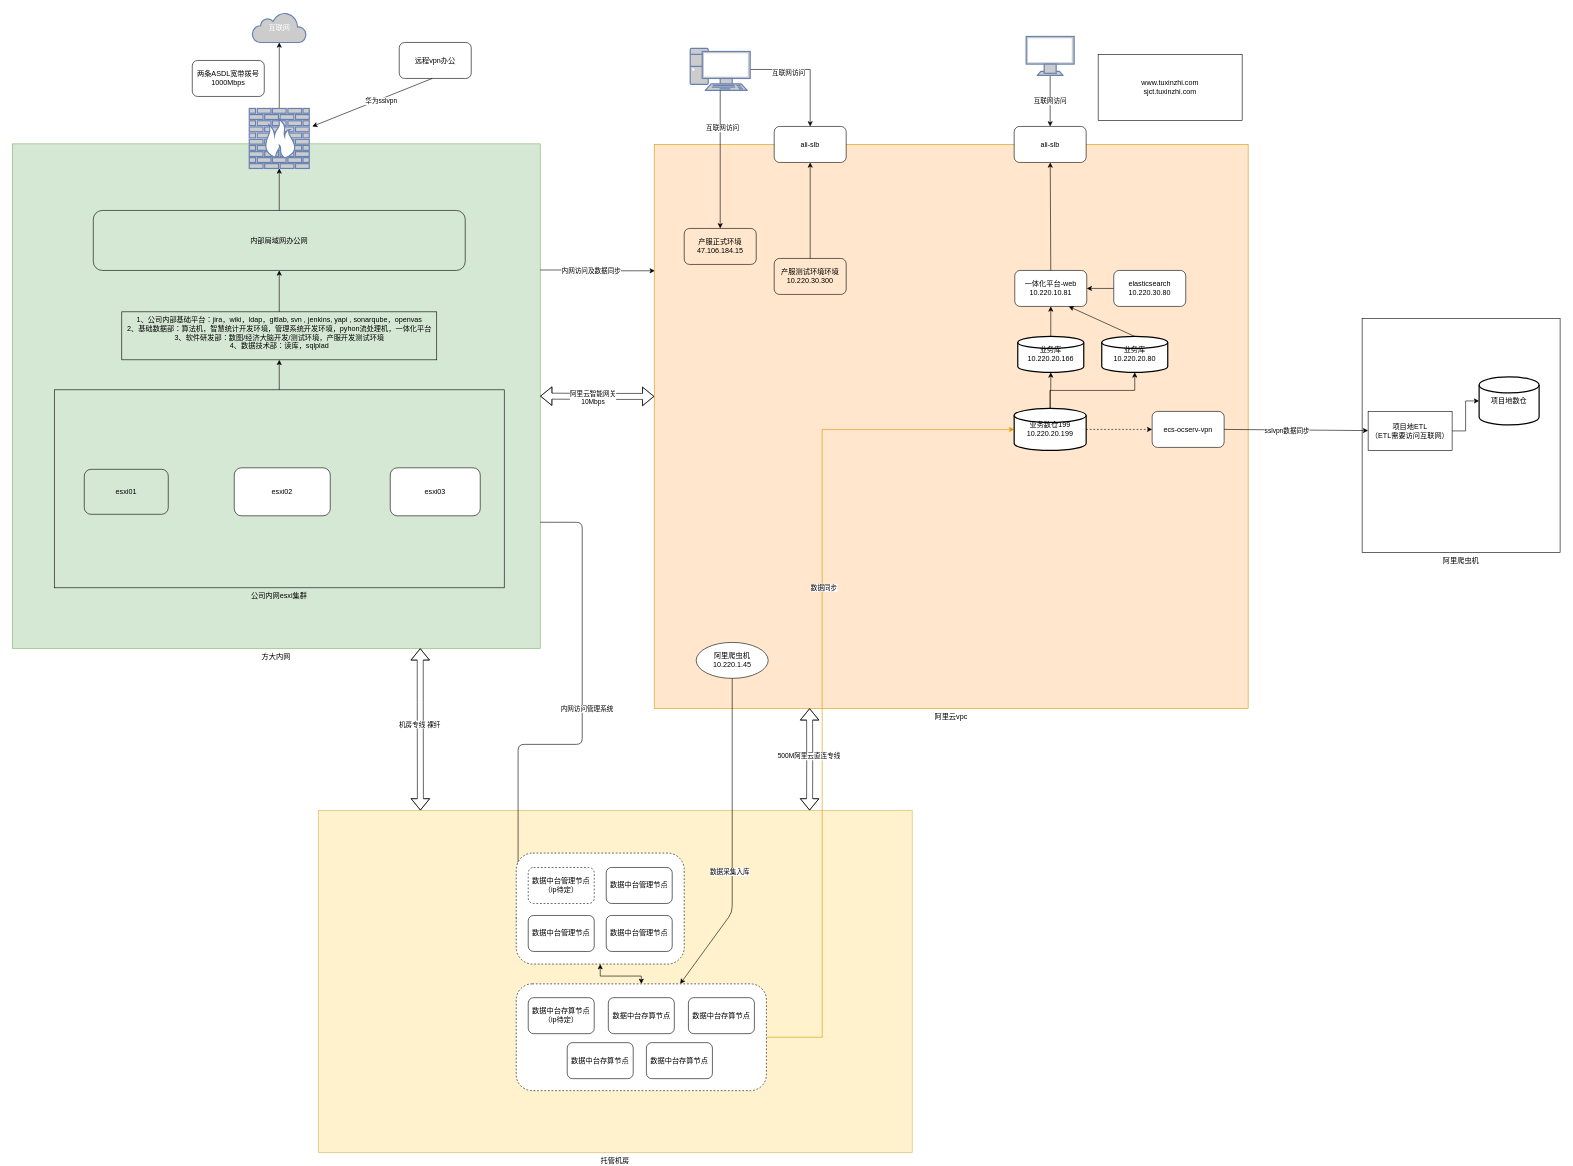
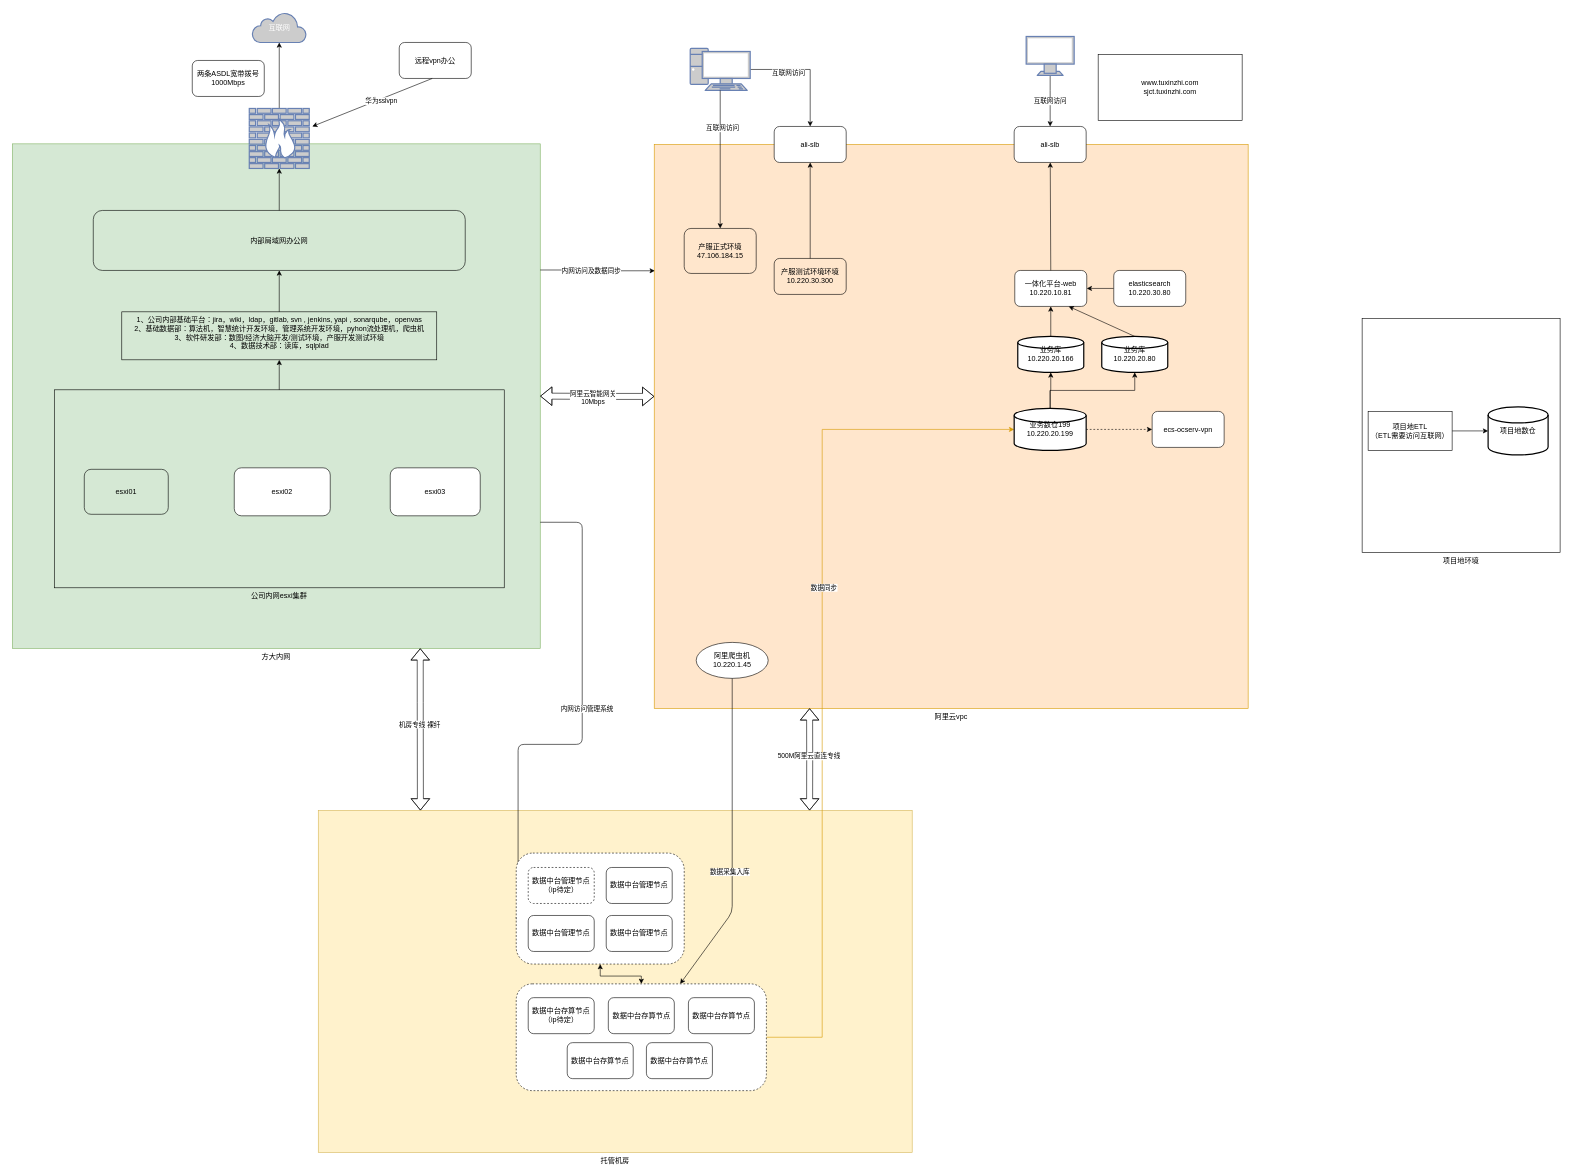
node "产服正式环境 47.106.184.15": size 72x36 -> 72x45
node "1、公司内部基础平台：jira，wiki，ldap，gitlab, svn , jenkins, yapi , sonarqube，openvas 2、基础数据部：算法机，智慧统计开发环境，管理系统开发环境，pyhon流处理机，一体化平台 3、软件研发部：数图/经济大脑开发/测试环境，产服开发测试环境 4、数据技术部：读库，sqlplad": label "1、公司内部基础平台：jira，wiki，ldap，gitlab, svn , jenkins, yapi , sonarqube，openvas 2、基础数据部：算法机，智慧统计开发环境，管理系统开发环境，pyhon流处理机，一体化平台 3、软件研发部：数图/经济大脑开发/测试环境，产服开发测试环境 4、数据技术部：读库，sqlplad" -> "1、公司内部基础平台：jira，wiki，ldap，gitlab, svn , jenkins, yapi , sonarqube，openvas 2、基础数据部：算法机，智慧统计开发环境，管理系统开发环境，pyhon流处理机，爬虫机 3、软件研发部：数图/经济大脑开发/测试环境，产服开发测试环境 4、数据技术部：读库，sqlplad"
node "项目地数仓": moved (1509, 401) -> (1518, 431)
edge "ecs-ocserv-vpn" -> "项目地ETL （ETL需要访问互联网）": removed, label "sslvpn数据同步"
node "阿里爬虫机": label "阿里爬虫机" -> "项目地环境"
